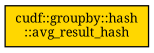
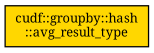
node "cudf::groupby::hash ::avg_result_hash": label "cudf::groupby::hash ::avg_result_hash" -> "cudf::groupby::hash ::avg_result_type"
